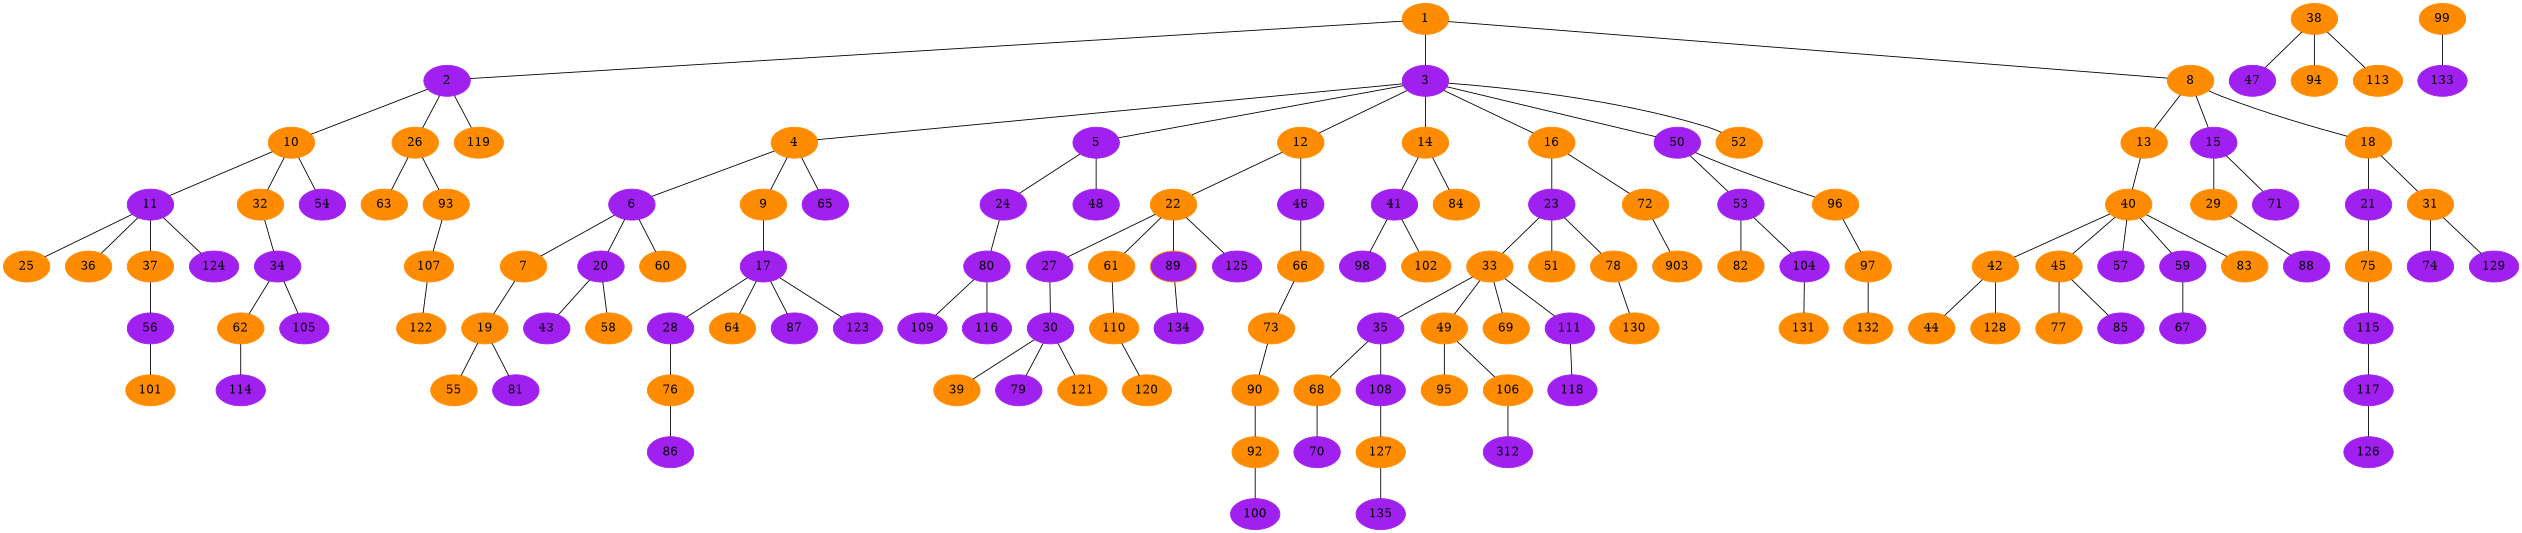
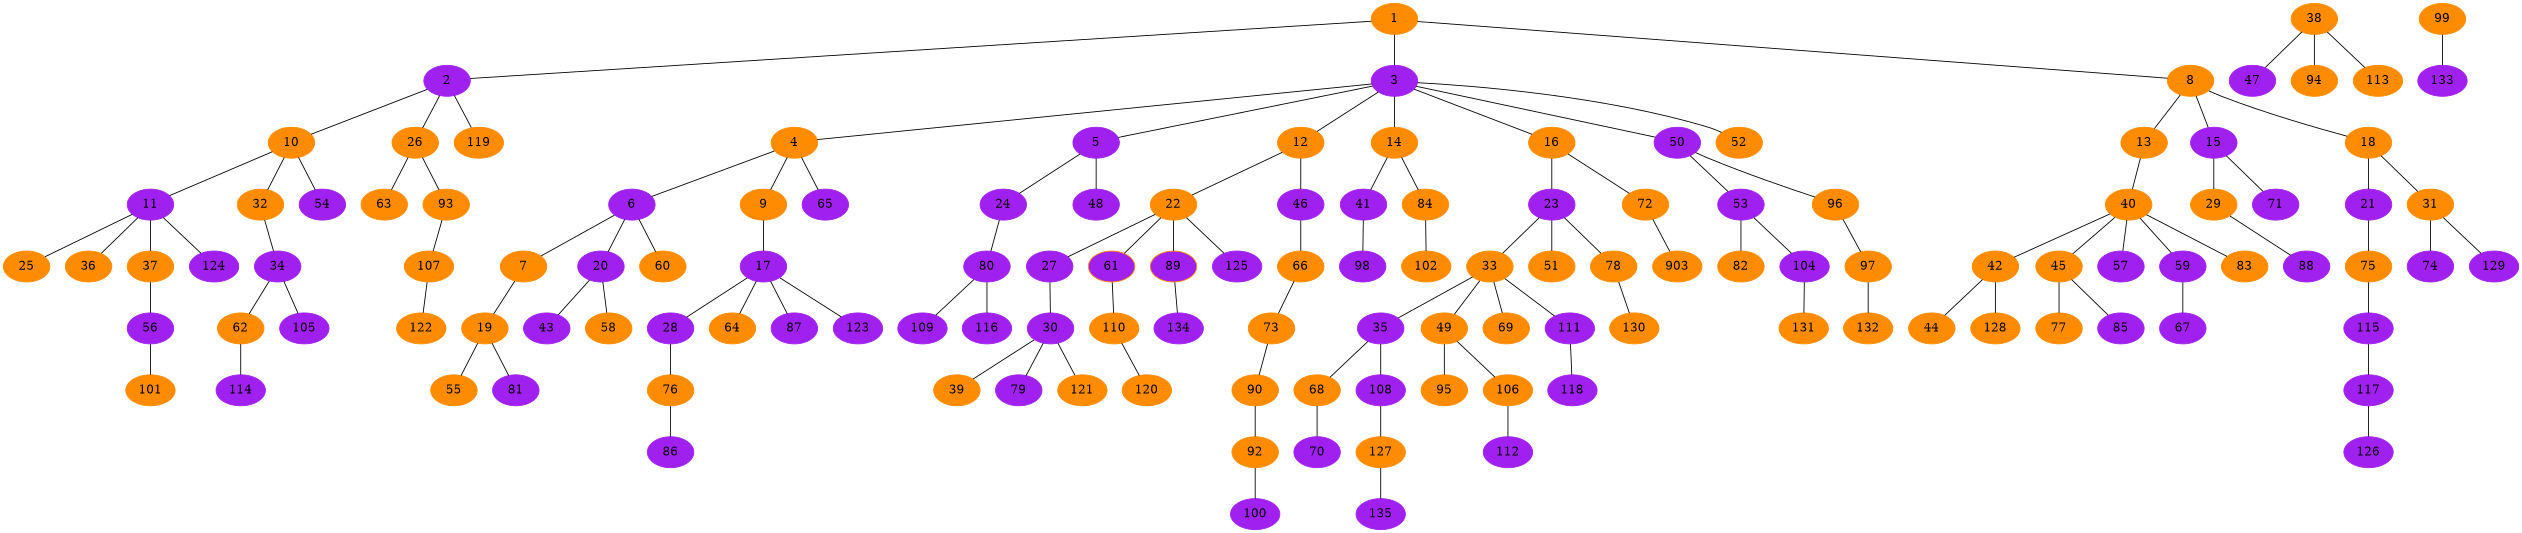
edge "41" -- "102": now "84" -- "102"
node "61": fillcolor darkorange -> purple
node "312": label "312" -> "112"
